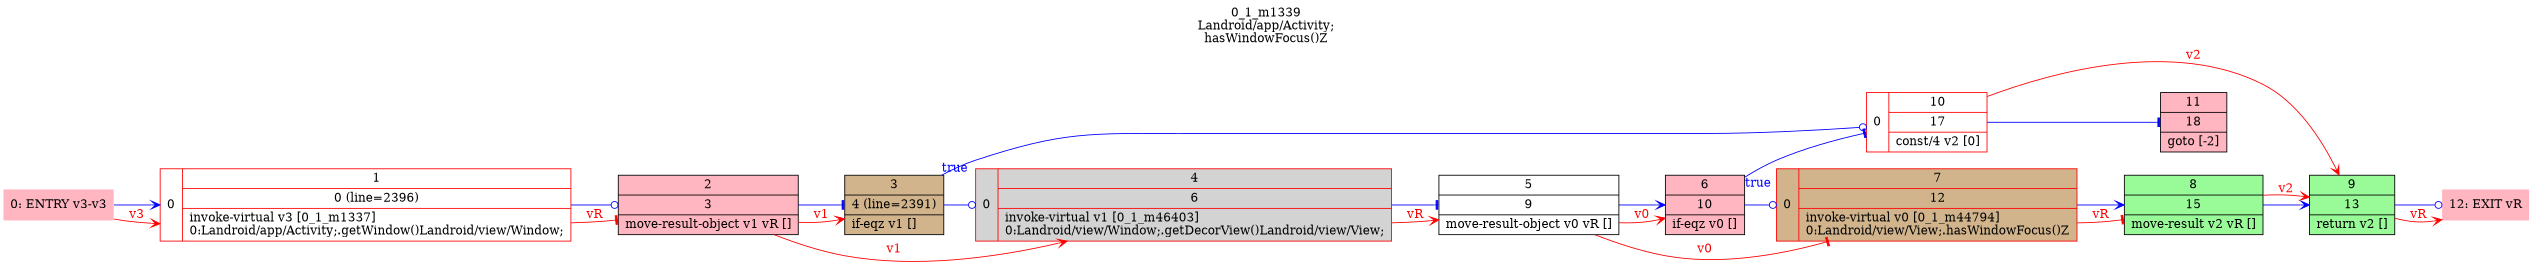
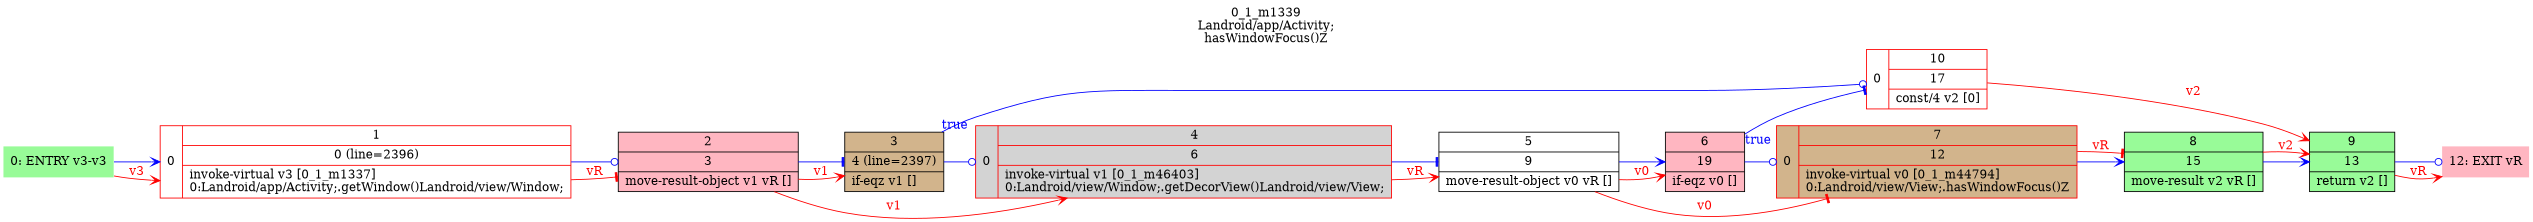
node "11": removed
node "0: ENTRY v3-v3": fillcolor lightpink -> palegreen
node "3": text "4 (line=2391)" -> "4 (line=2397)"
node "6": text "10" -> "19"
